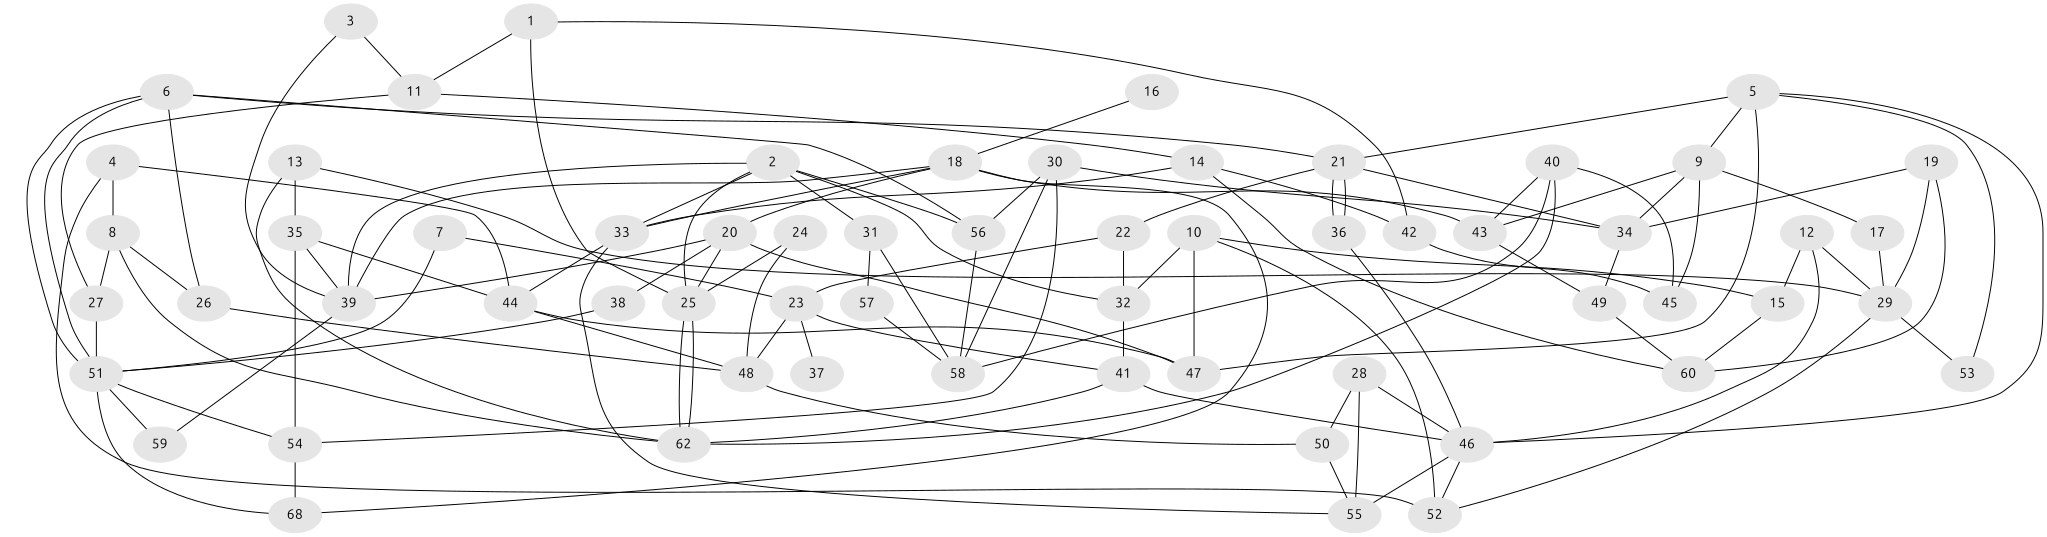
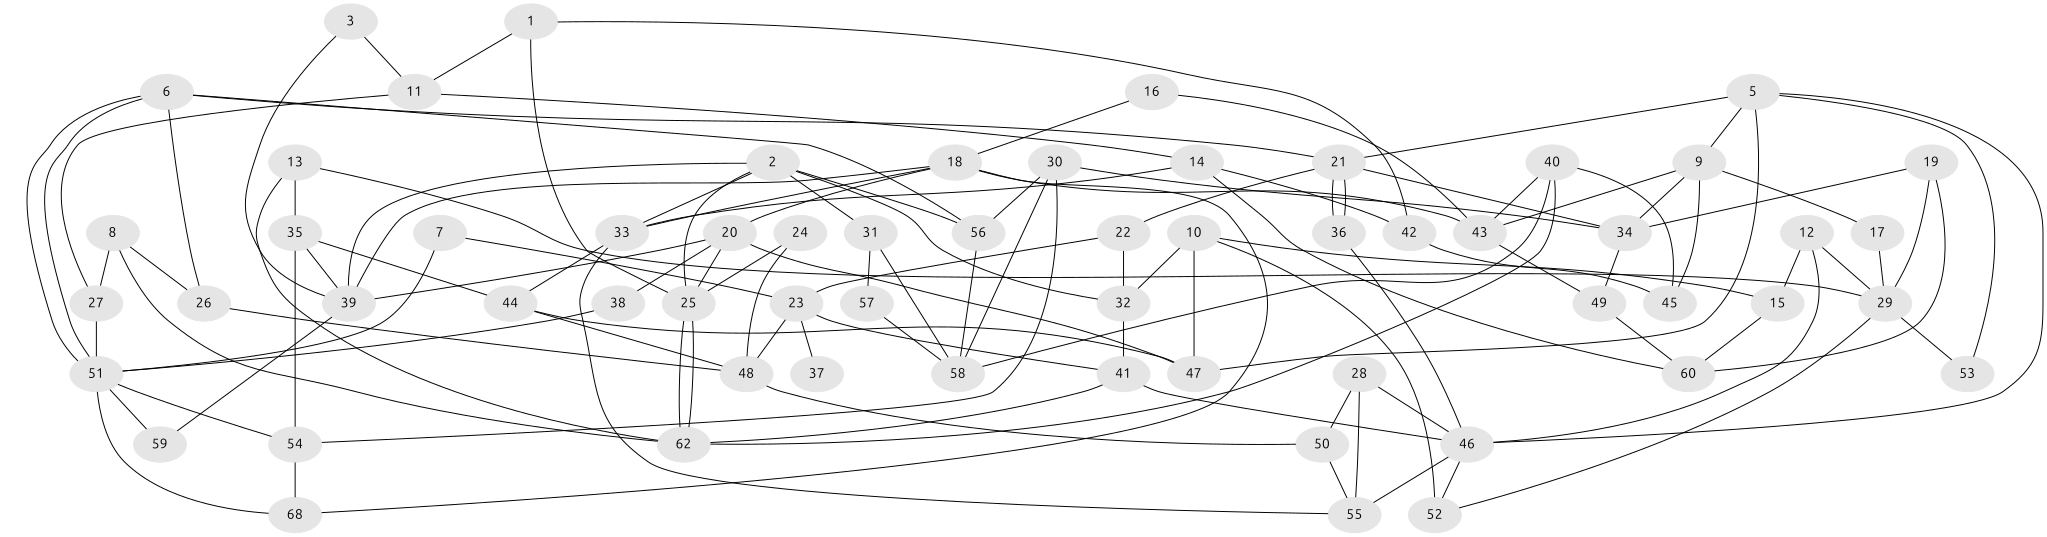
edge "16" -- "43": added
node "4": removed
